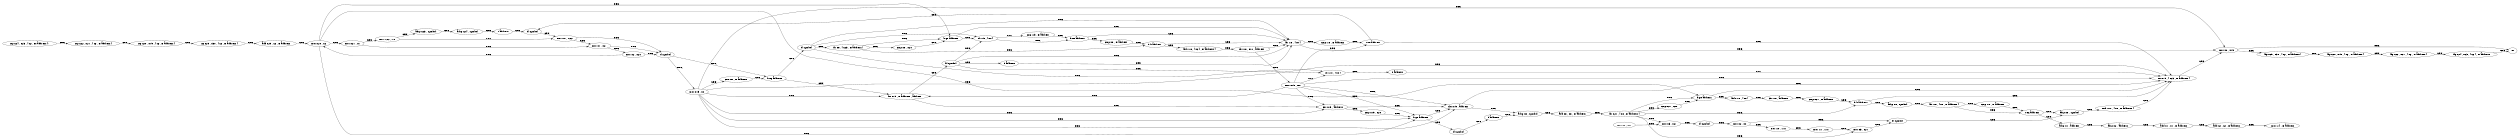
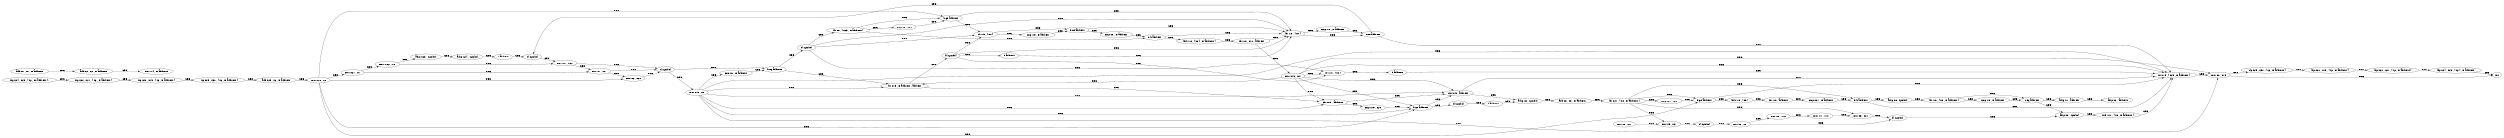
edge "mov x2 , x20" -> "mov x20 , x2": reversed
edge "adrp x2 , address" -> "add x1 , x1 , # address": removed, label "CFG"
